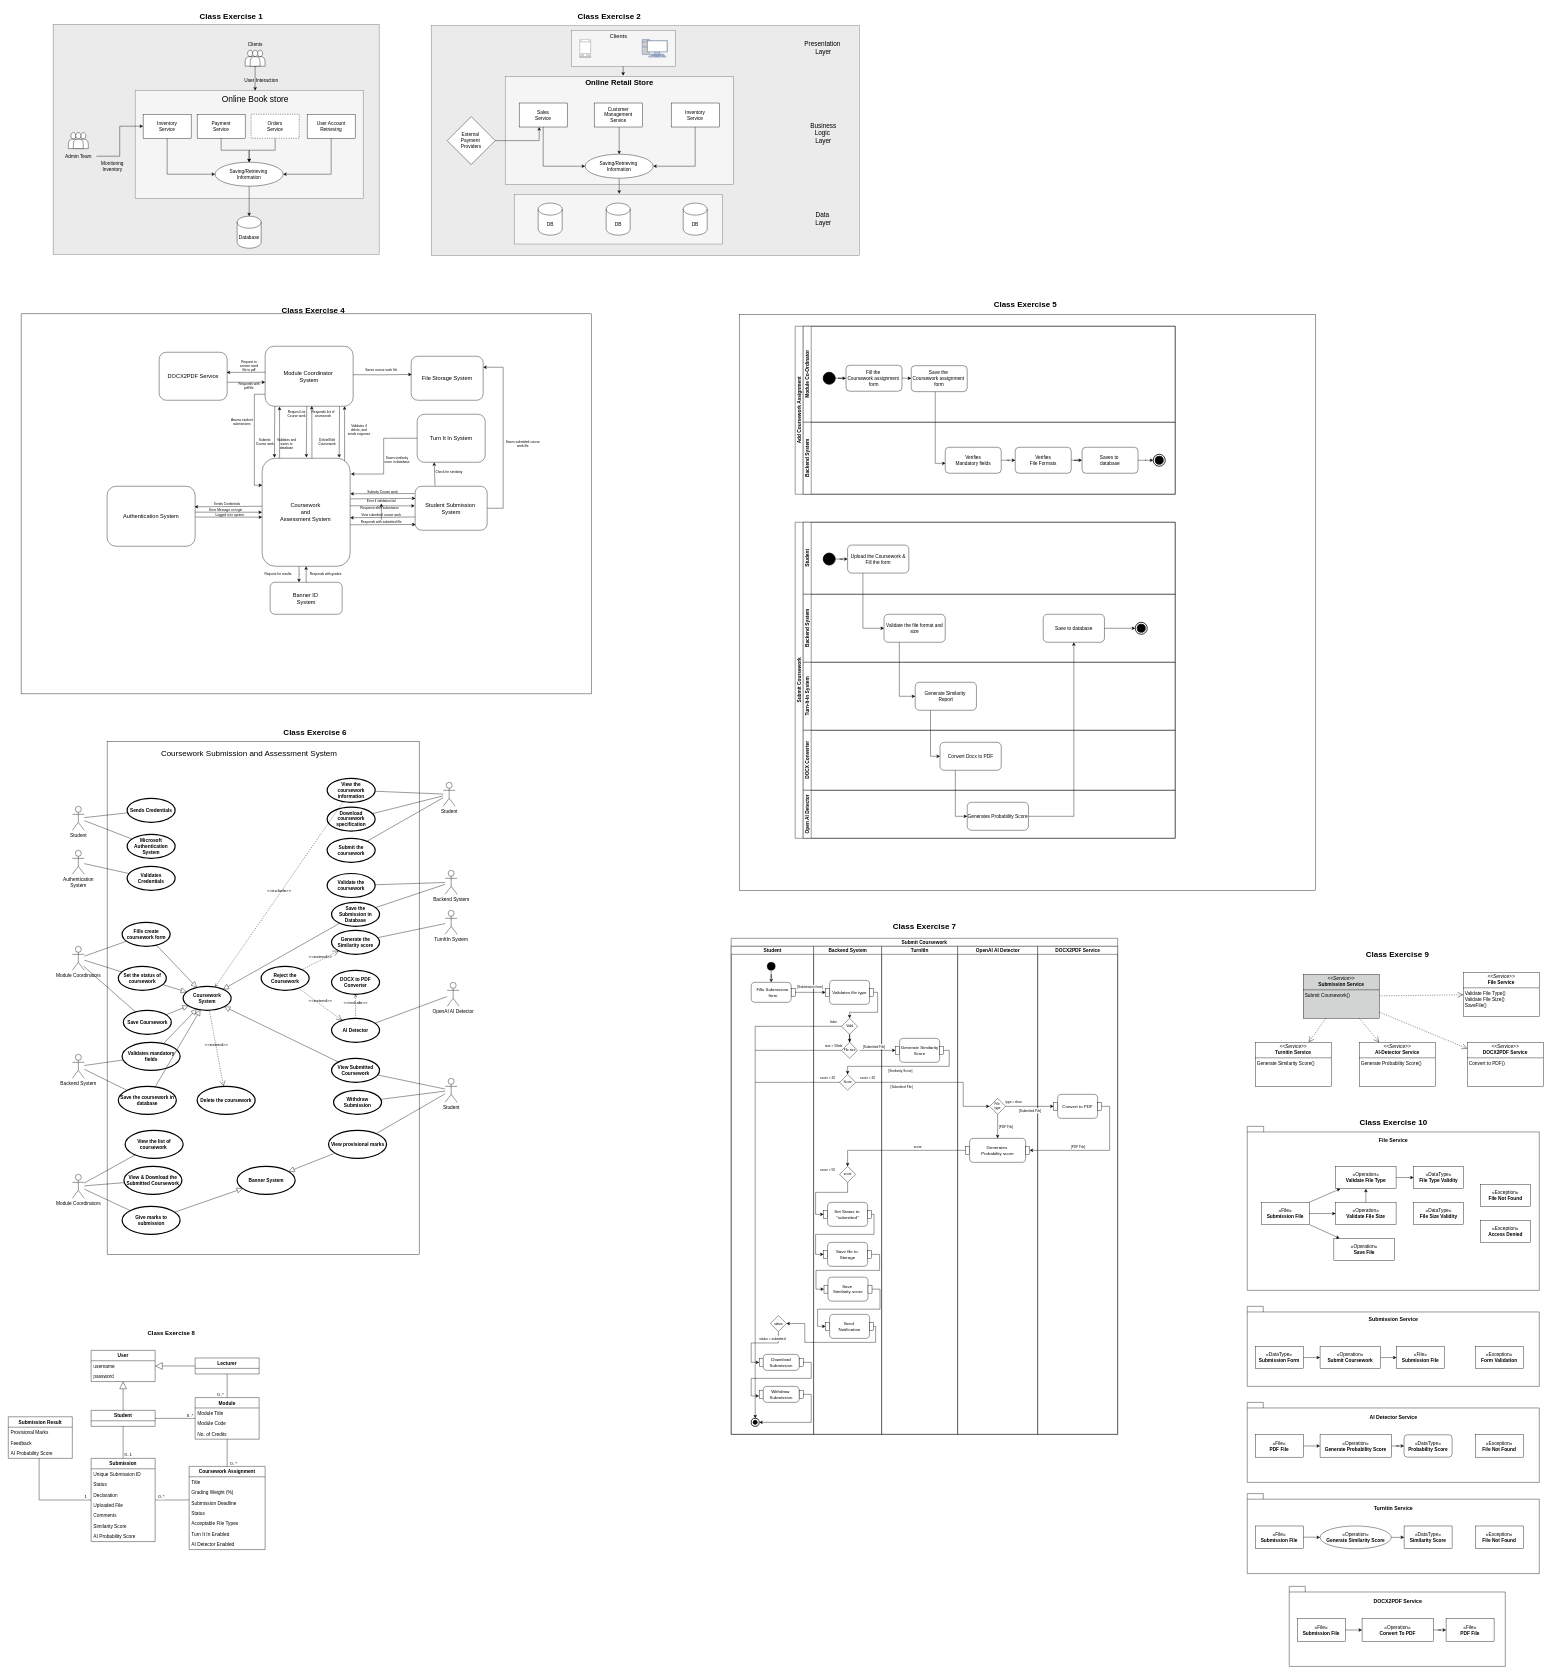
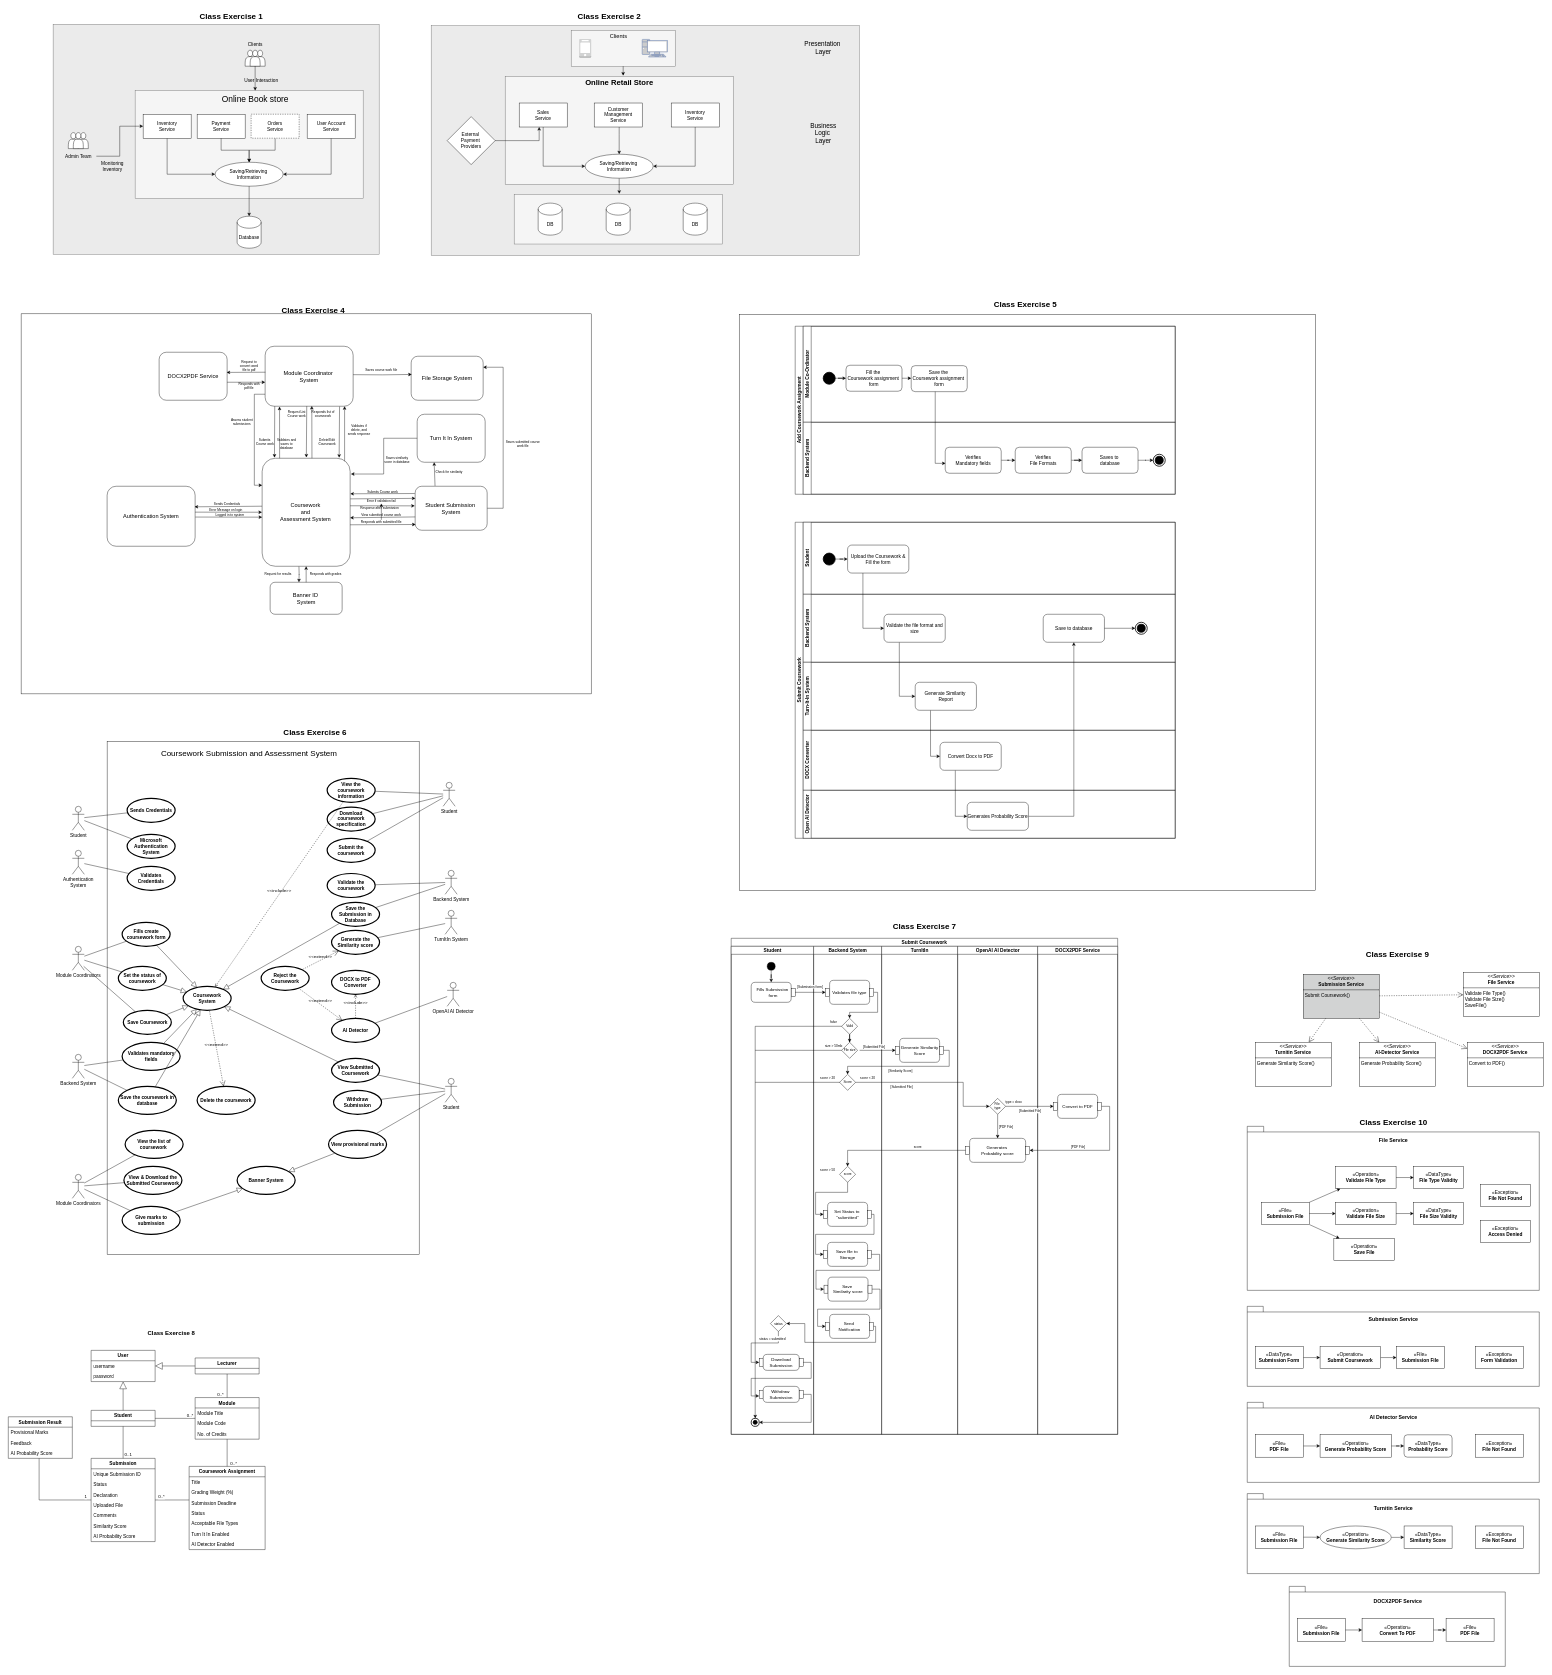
node "User Account Retrieving": label "User Account Retrieving" -> "User Account Service"
node "Data Layer": removed
edge "«Operation» Validate File Size" -> "«Operation» Validate File Type": now "«Operation» Validate File Size" -> "«DataType» File Size Validity"
